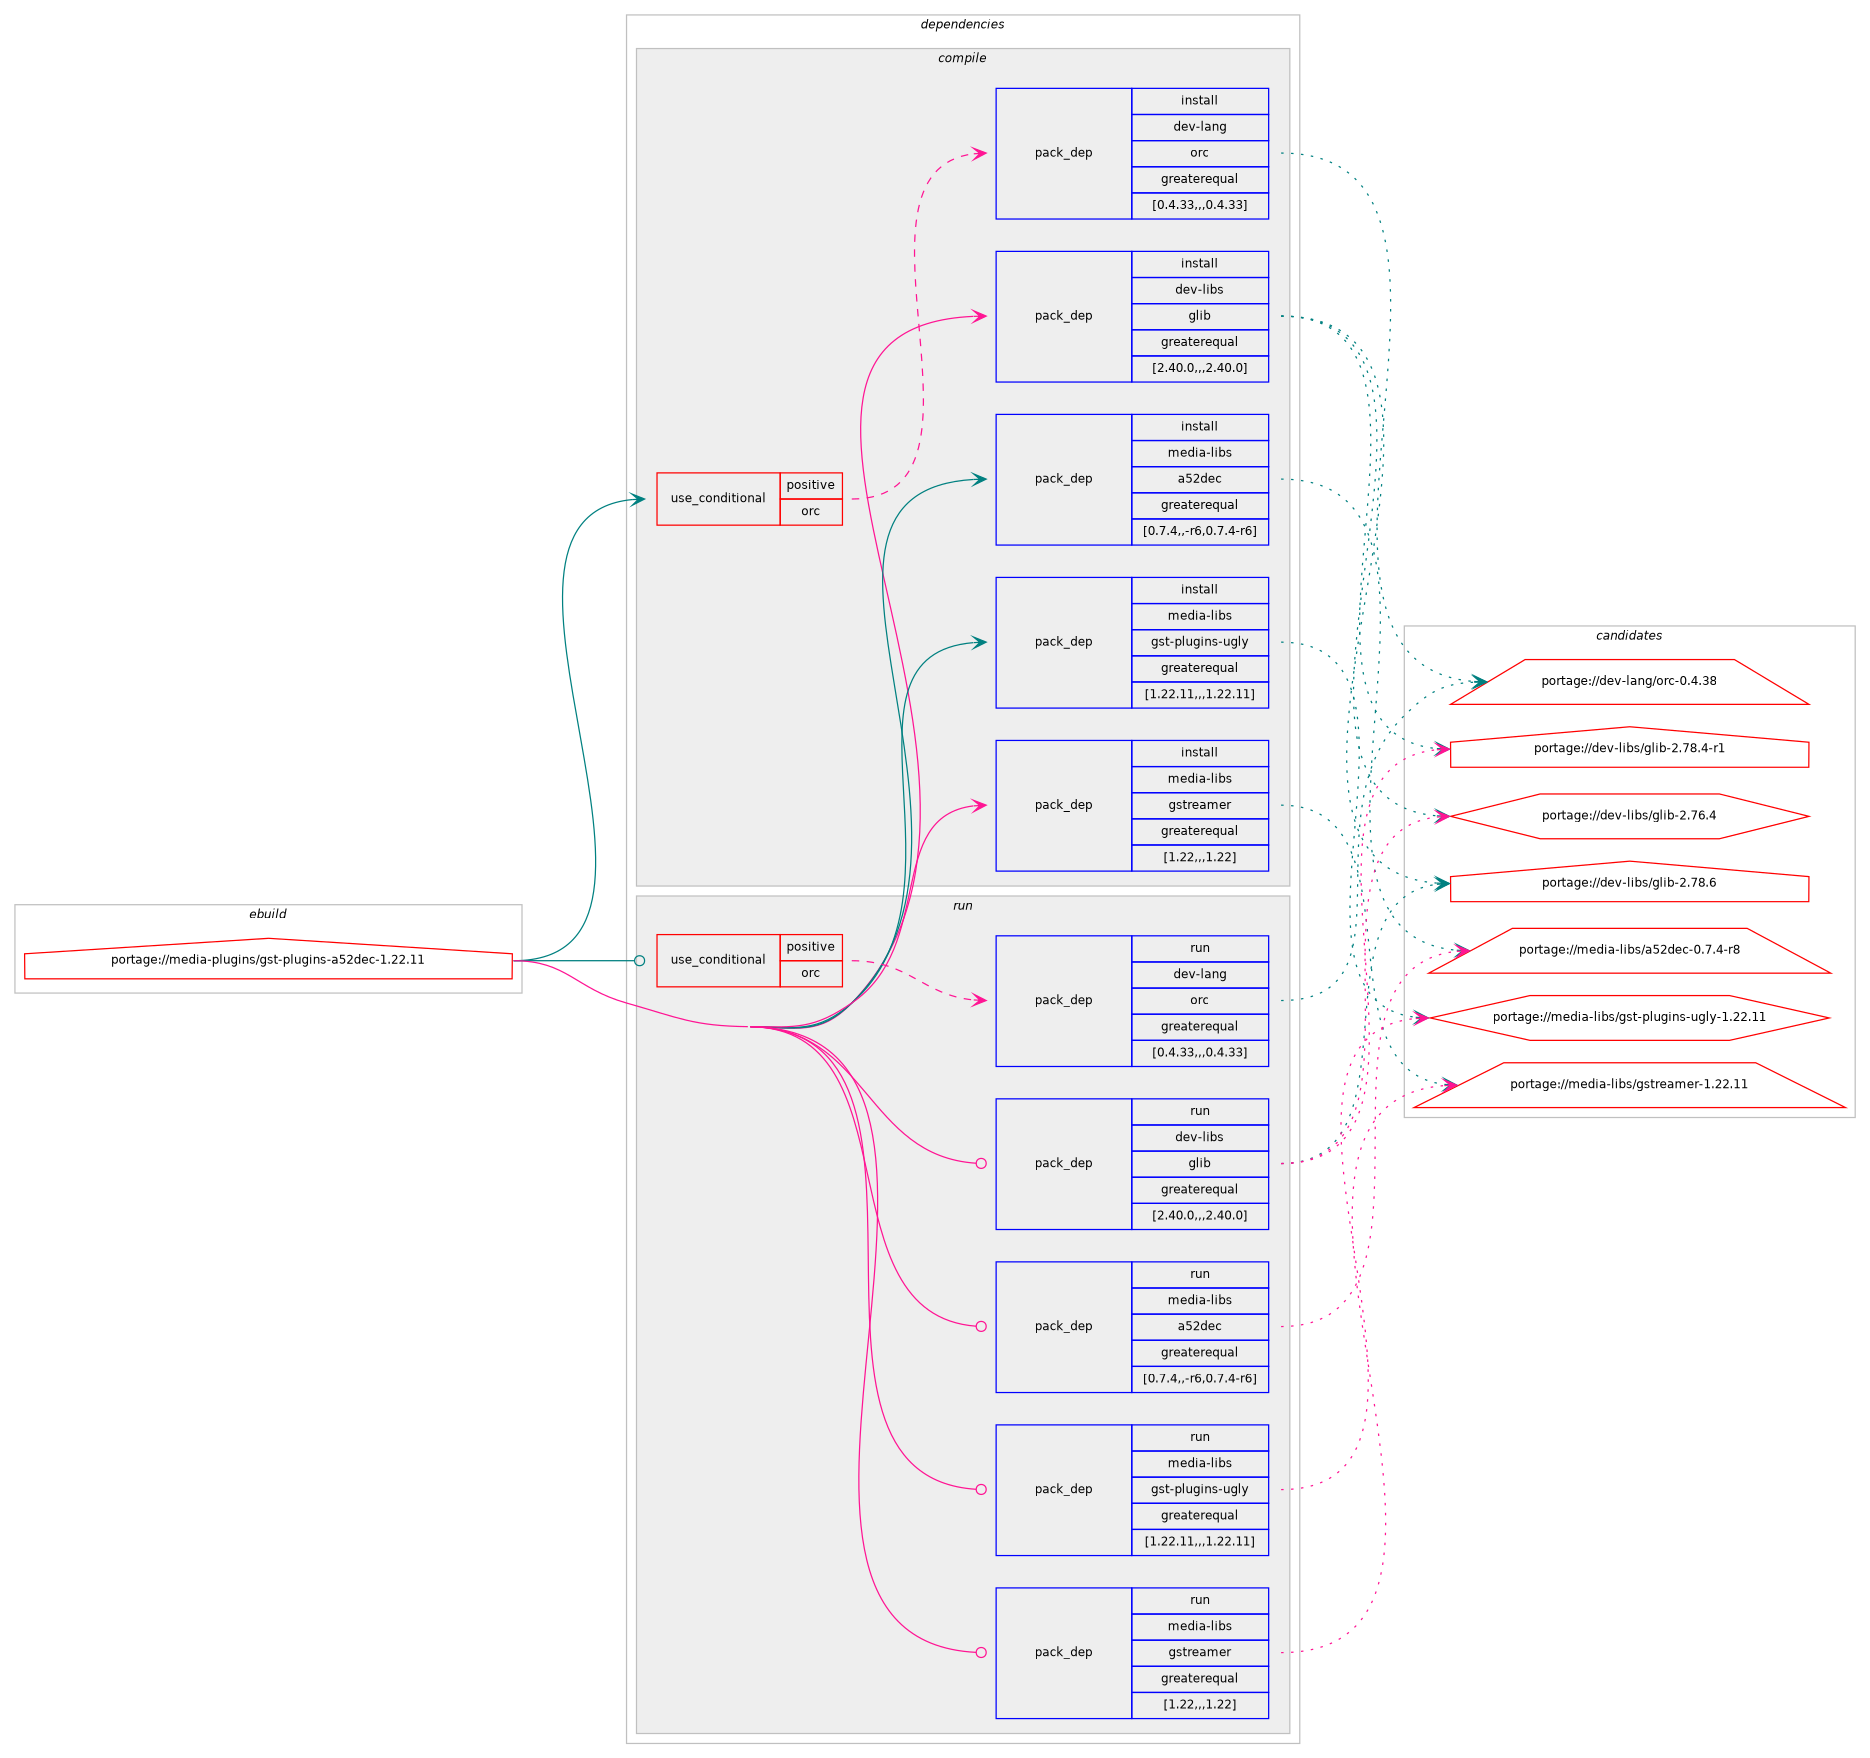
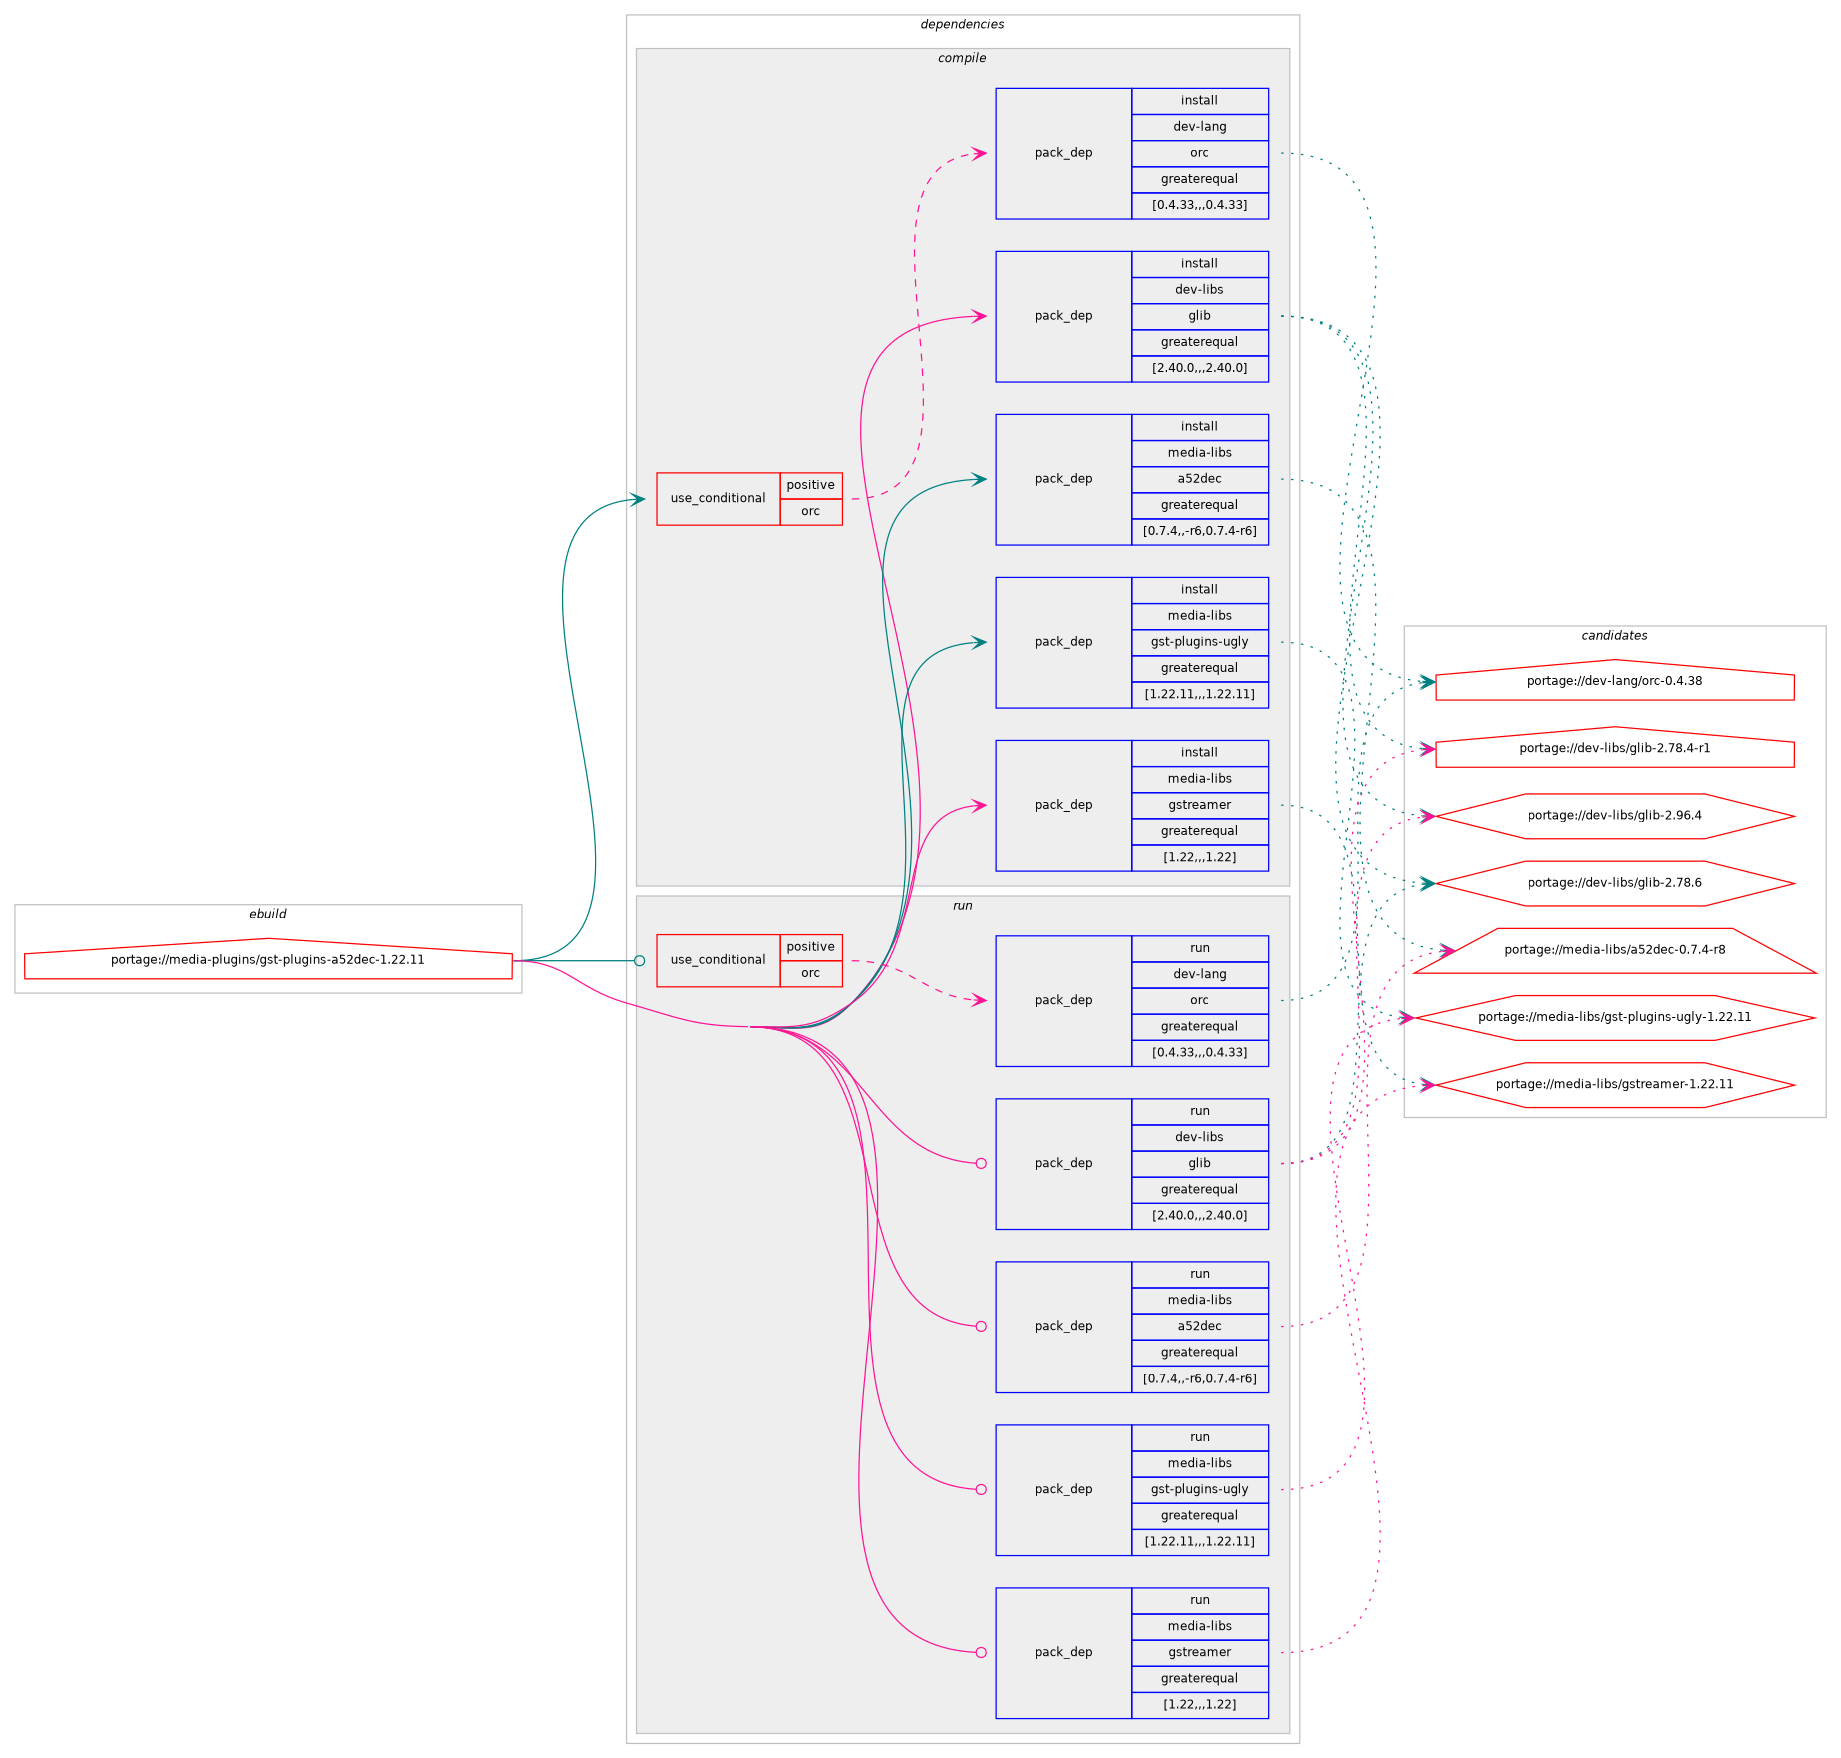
node "portage://dev-lang/orc-0.4.38": shape trapezium -> house
node "portage://dev-libs/glib-2.76.4": label "portage://dev-libs/glib-2.76.4" -> "portage://dev-libs/glib-2.96.4"
node "portage://dev-libs/glib-2.78.6": shape house -> hexagon
node "portage://media-libs/gstreamer-1.22.11": shape trapezium -> hexagon
